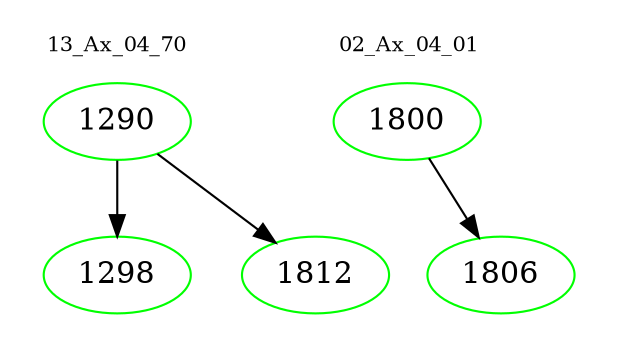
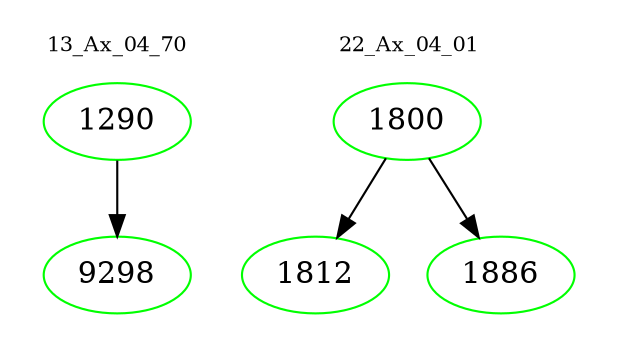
cluster "02_Ax_04_01": label "02_Ax_04_01" -> "22_Ax_04_01"
edge "1290" -> "1812": now "1800" -> "1812"
node "1298": label "1298" -> "9298"
node "1806": label "1806" -> "1886"
